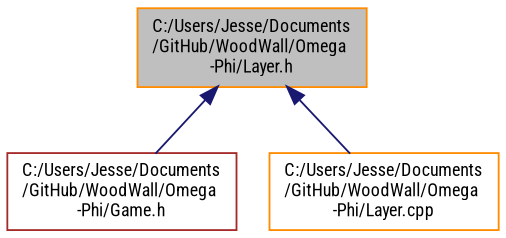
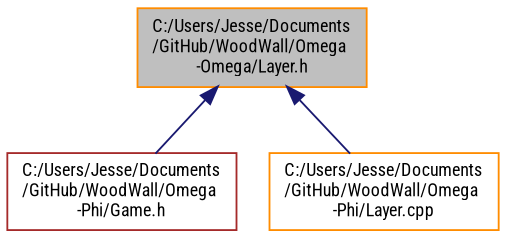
node "C:/Users/Jesse/Documents /GitHub/WoodWall/Omega -Phi/Layer.h": label "C:/Users/Jesse/Documents /GitHub/WoodWall/Omega -Phi/Layer.h" -> "C:/Users/Jesse/Documents /GitHub/WoodWall/Omega -Omega/Layer.h"
